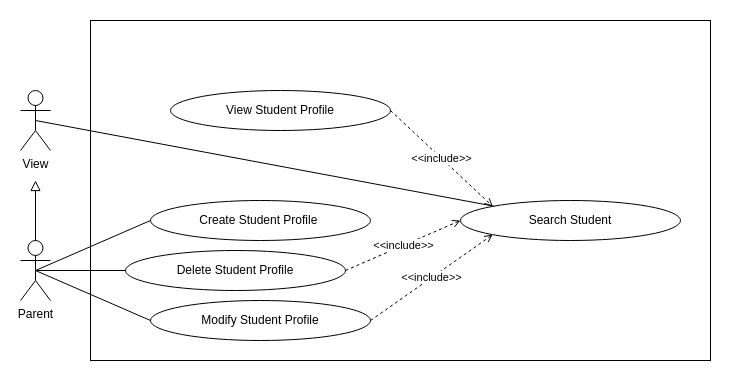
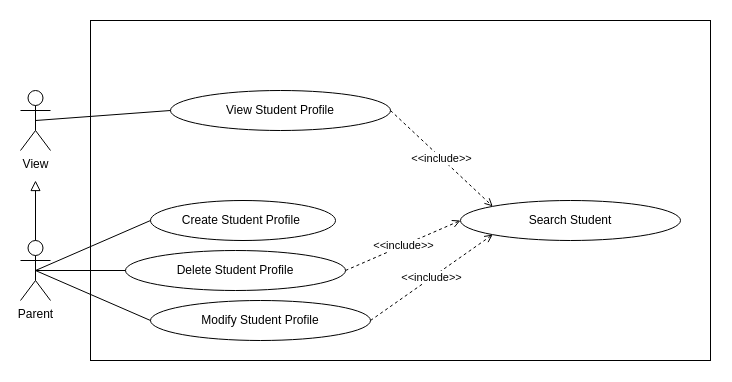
edge "View" -- "Search Student": now "View" -- "View Student Profile"
node "Create Student Profile": size 220x40 -> 185x40
